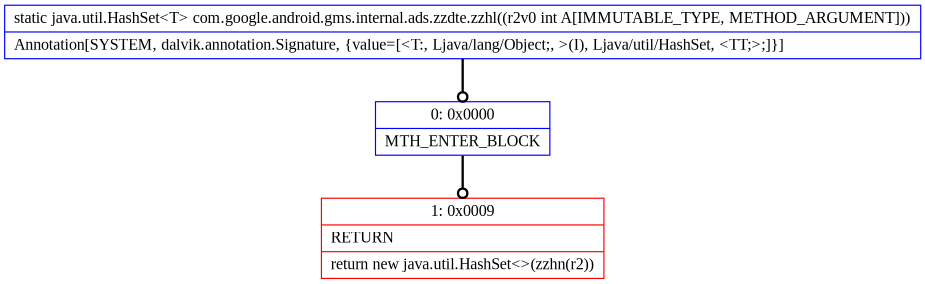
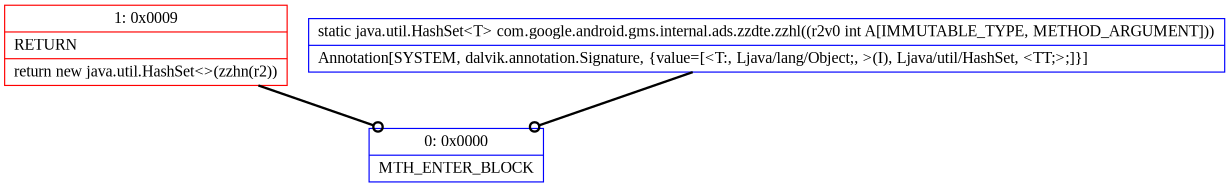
edge "0: 0x0000" -> "1: 0x0009": reversed
